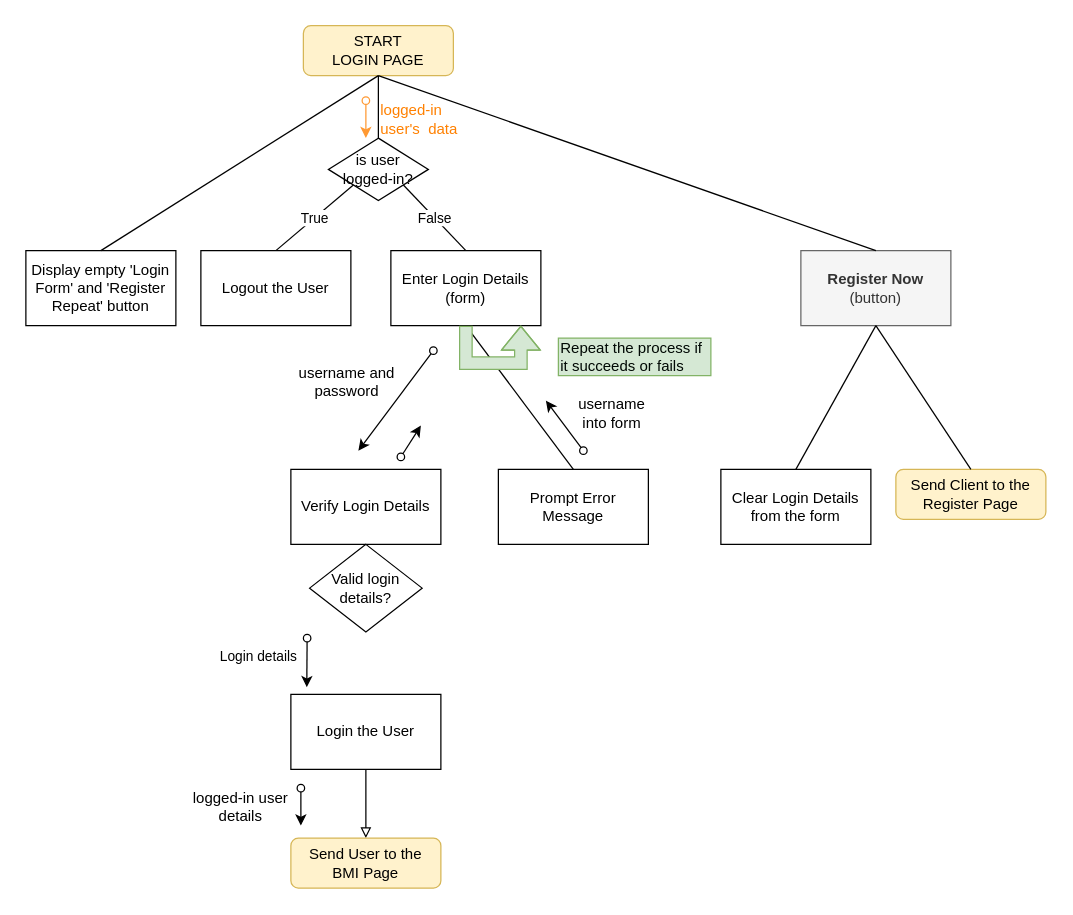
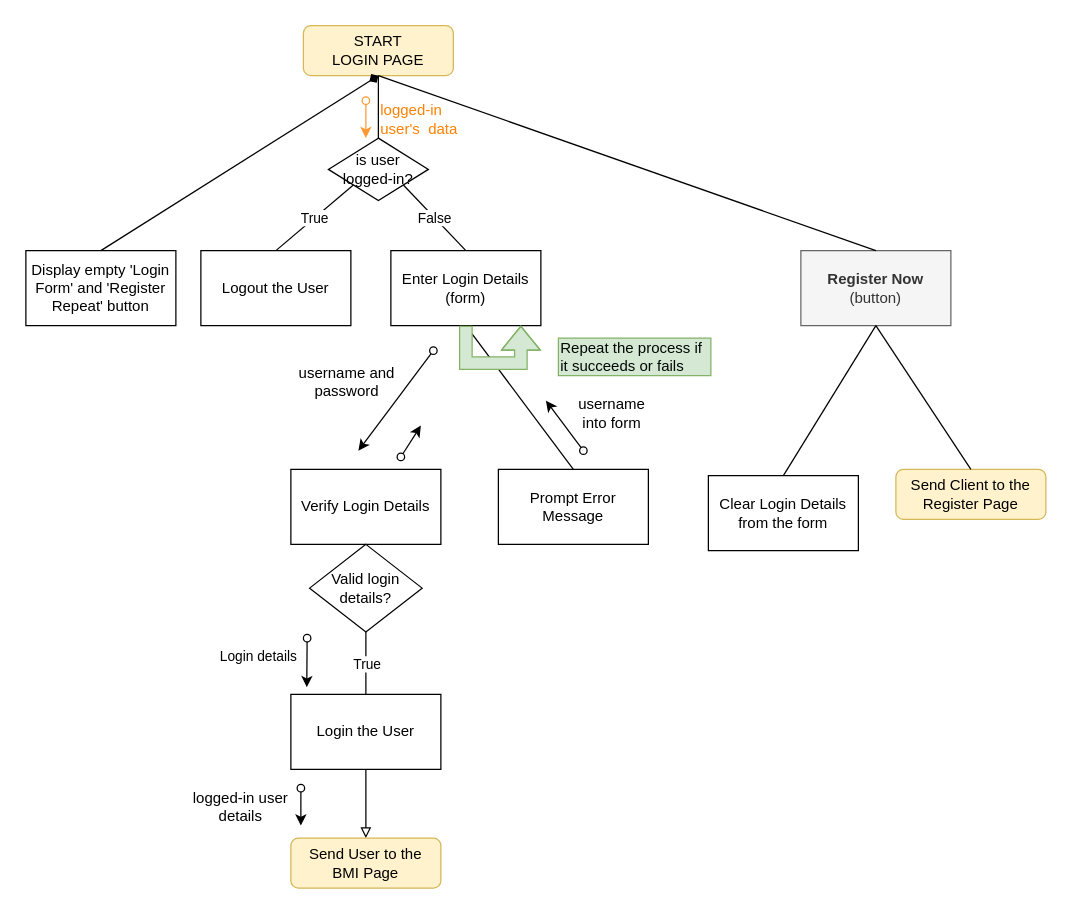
edge "START LOGIN PAGE" -- "Display empty 'Login Form' and 'Register Repeat' button": arrowhead none -> diamond
node "Clear Login Details from the form": moved (796, 507) -> (783, 513)
edge "Valid login details?" -- "Login the User": added, label "True"
